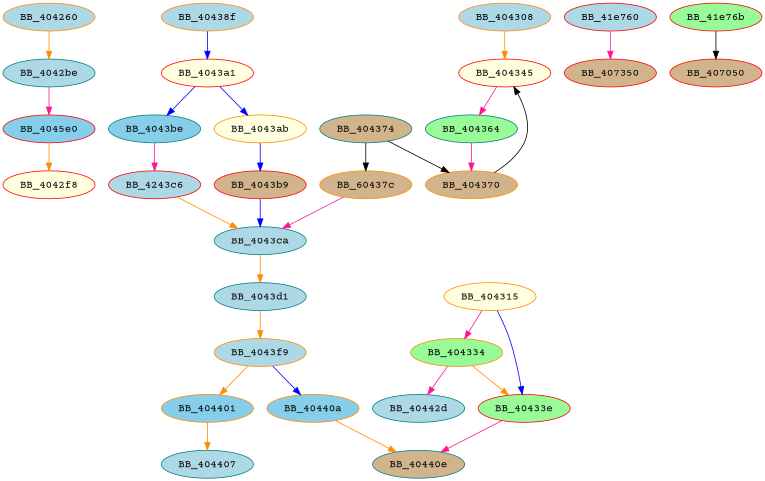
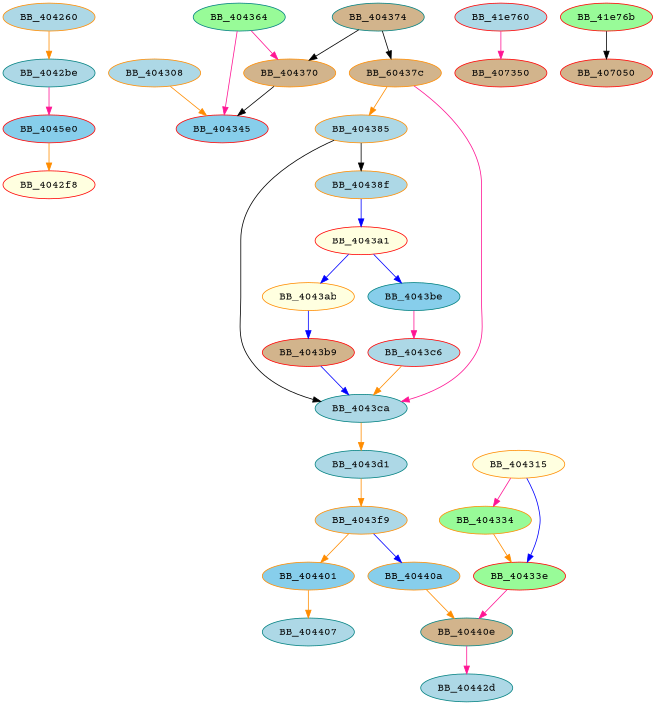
node "BB_404345": fillcolor lightyellow -> skyblue
edge "BB_404345" -> "BB_404364": reversed
node "BB_404385": added
node "BB_4243c6": label "BB_4243c6" -> "BB_4043c6"
edge "BB_404334" -> "BB_40442d": now "BB_40440e" -> "BB_40442d"
